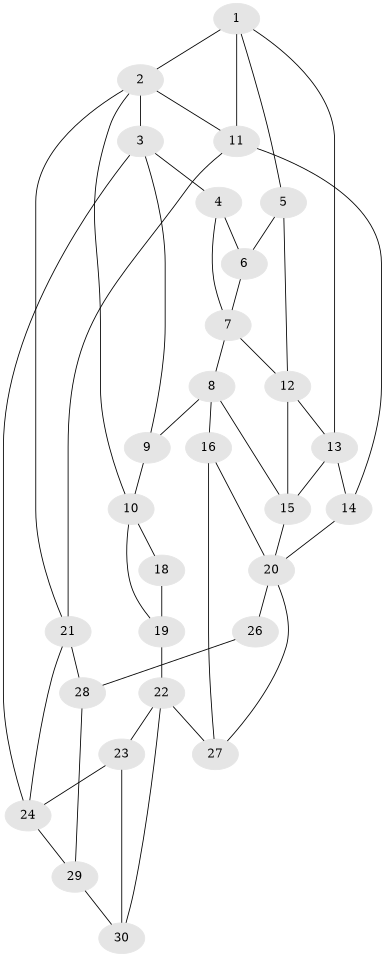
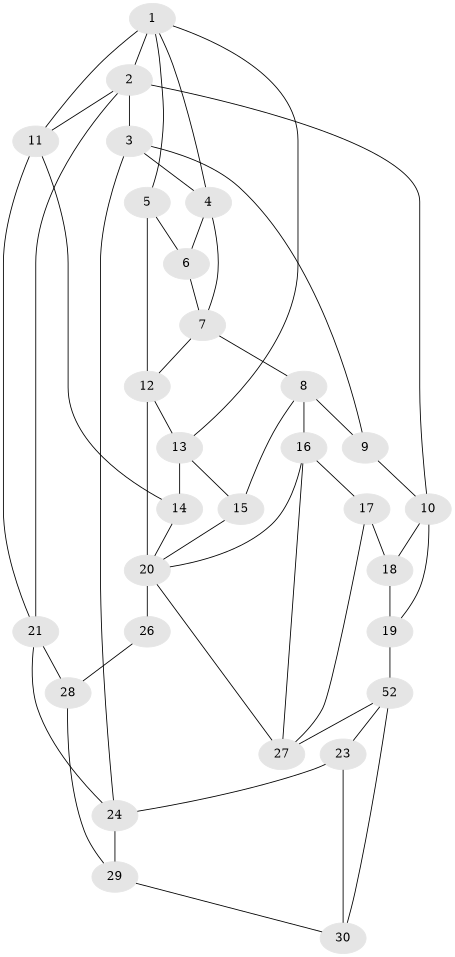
edge "1" -- "4": added
edge "12" -- "15": now "12" -- "20"
node "17": added
node "22": label "22" -> "52"
